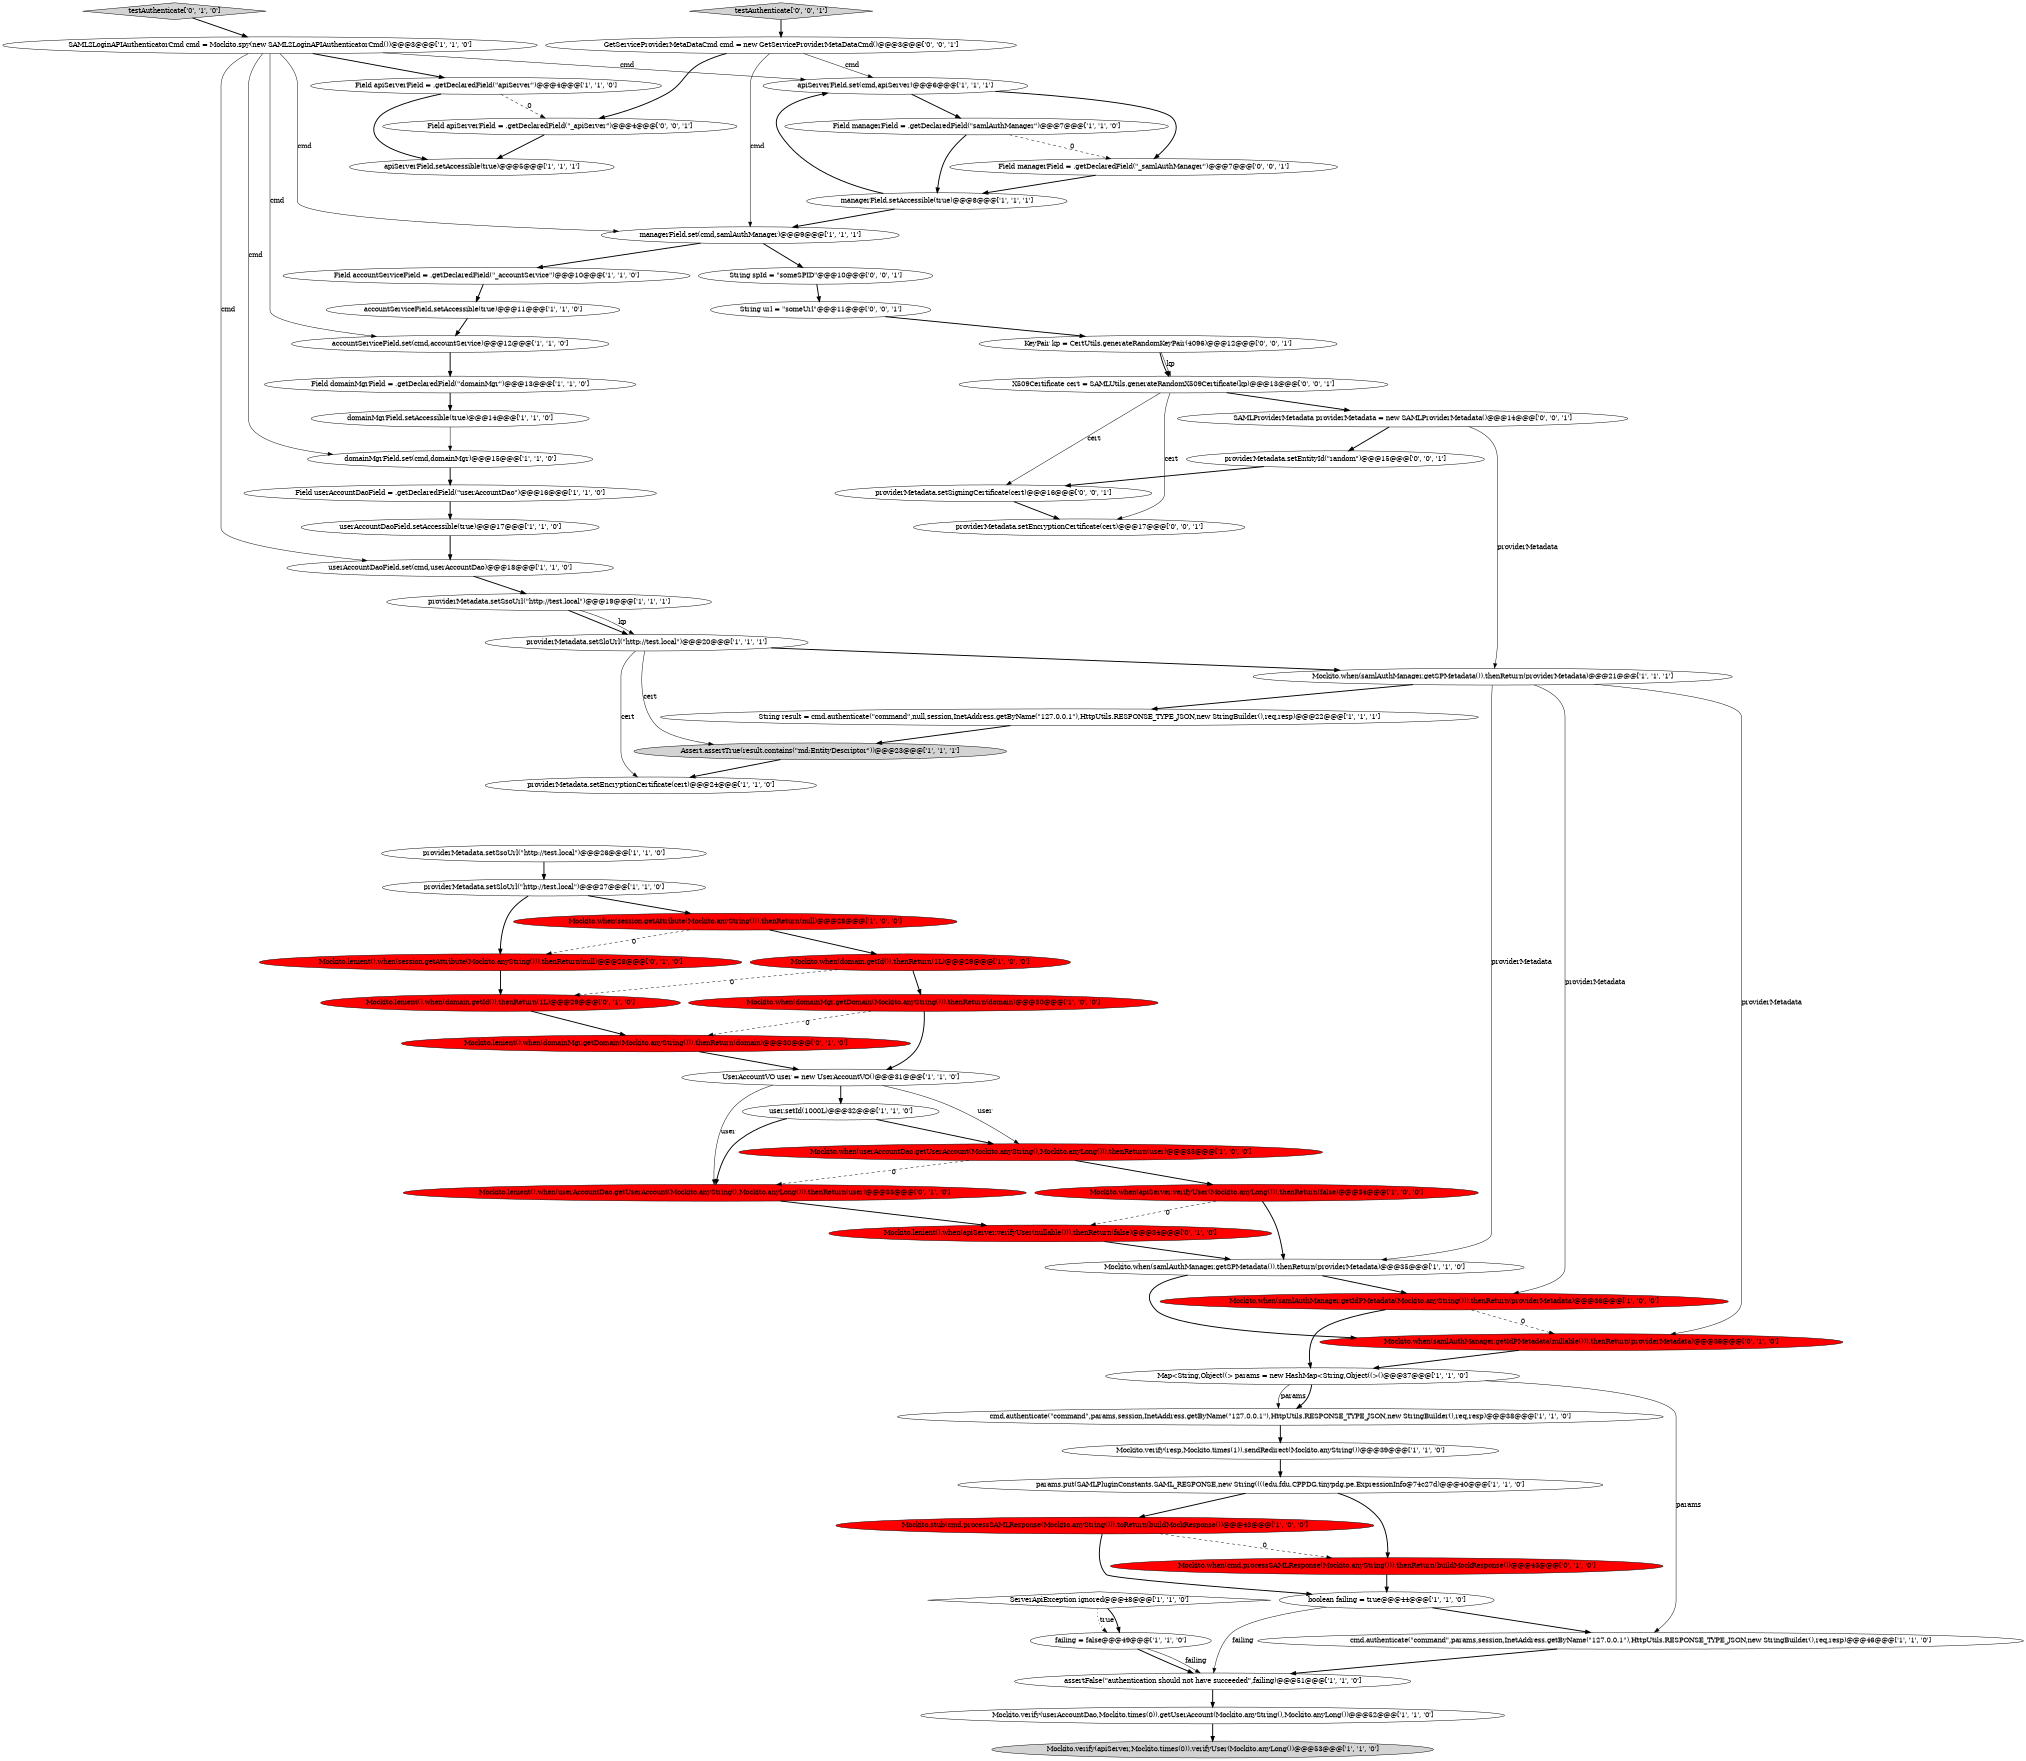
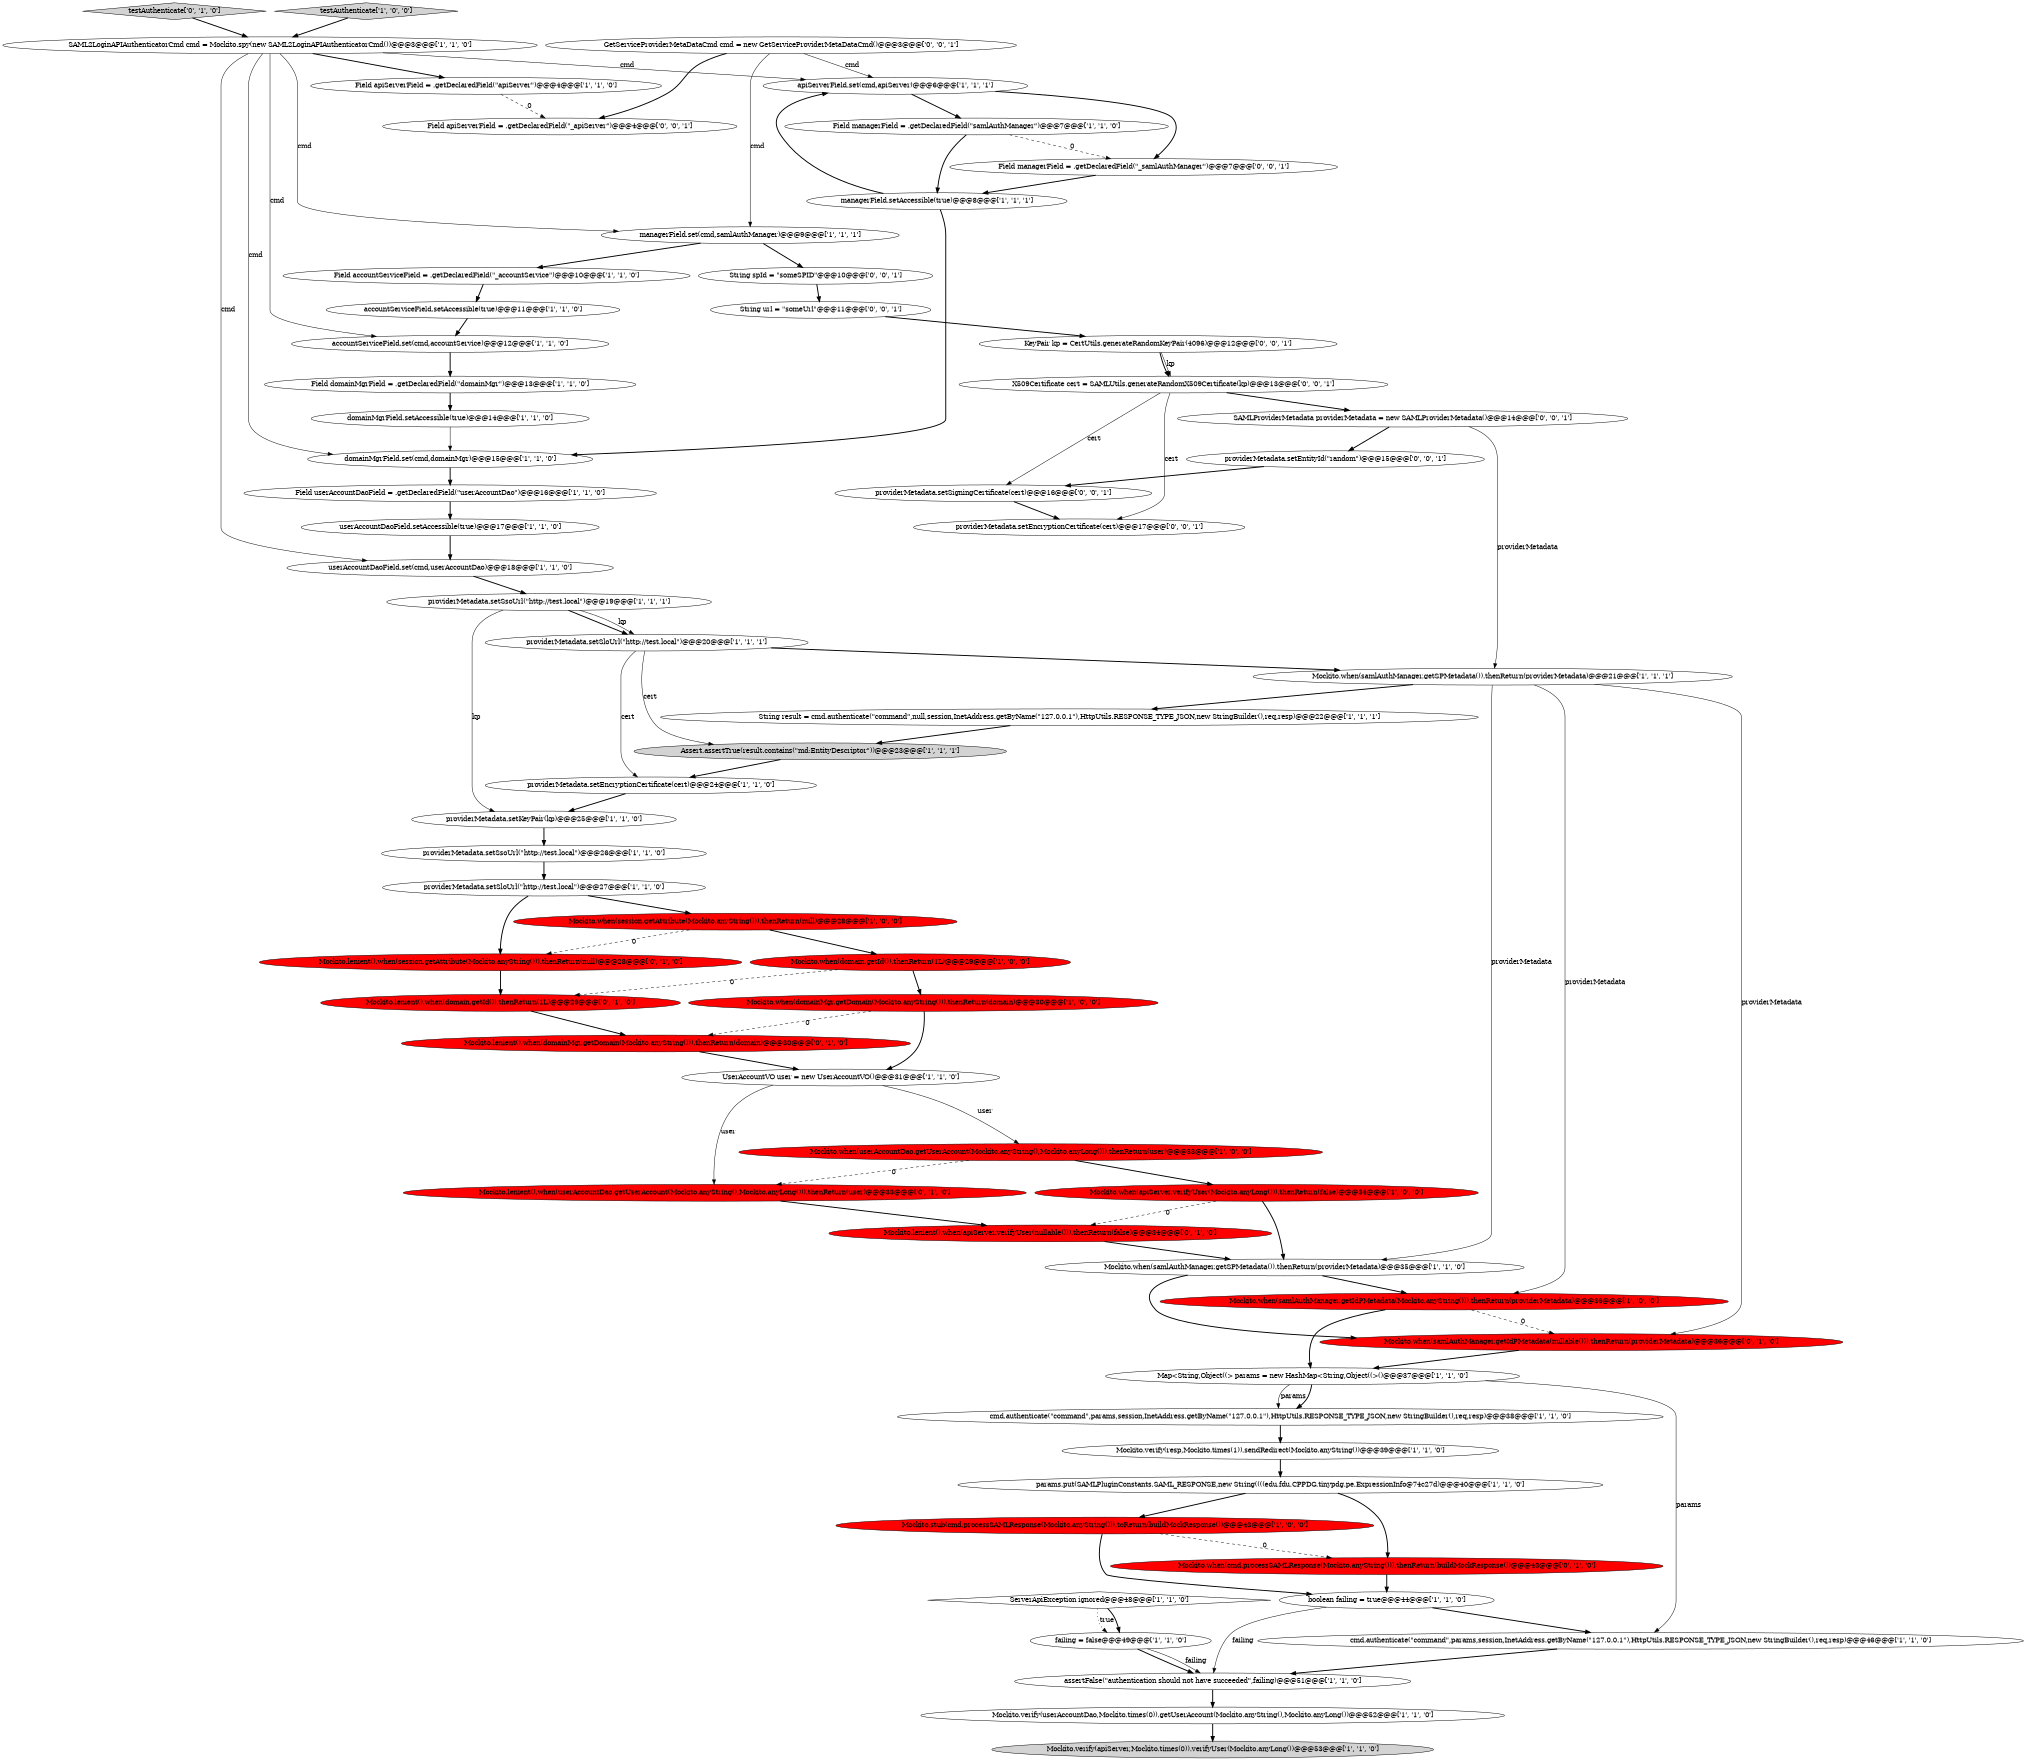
node "testAuthenticate['1', '0', '0']": added
node "testAuthenticate['0', '0', '1']": removed
node "apiServerField.setAccessible(true)@@@5@@@['1', '1', '1']": removed
edge "managerField.setAccessible(true)@@@8@@@['1', '1', '1']" -> "managerField.set(cmd,samlAuthManager)@@@9@@@['1', '1', '1']": now "managerField.setAccessible(true)@@@8@@@['1', '1', '1']" -> "domainMgrField.set(cmd,domainMgr)@@@15@@@['1', '1', '0']"
node "providerMetadata.setKeyPair(kp)@@@25@@@['1', '1', '0']": added
node "user.setId(1000L)@@@32@@@['1', '1', '0']": removed
